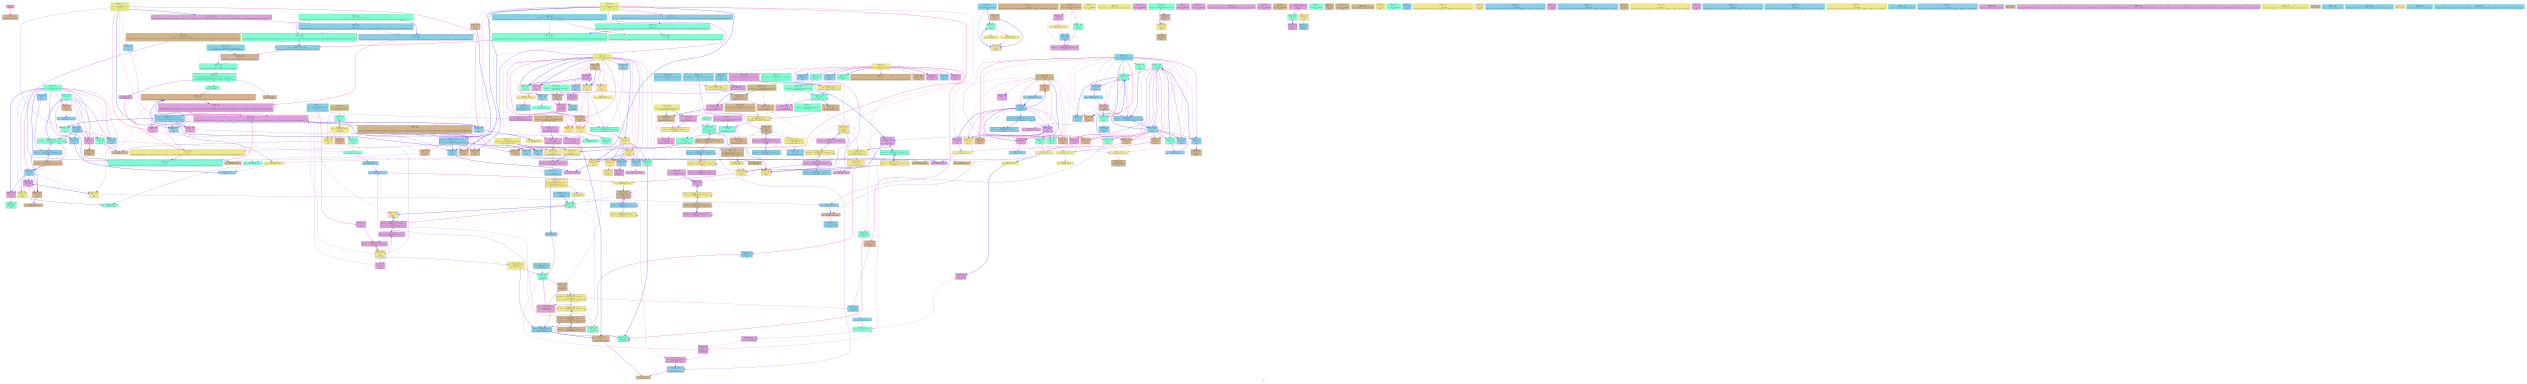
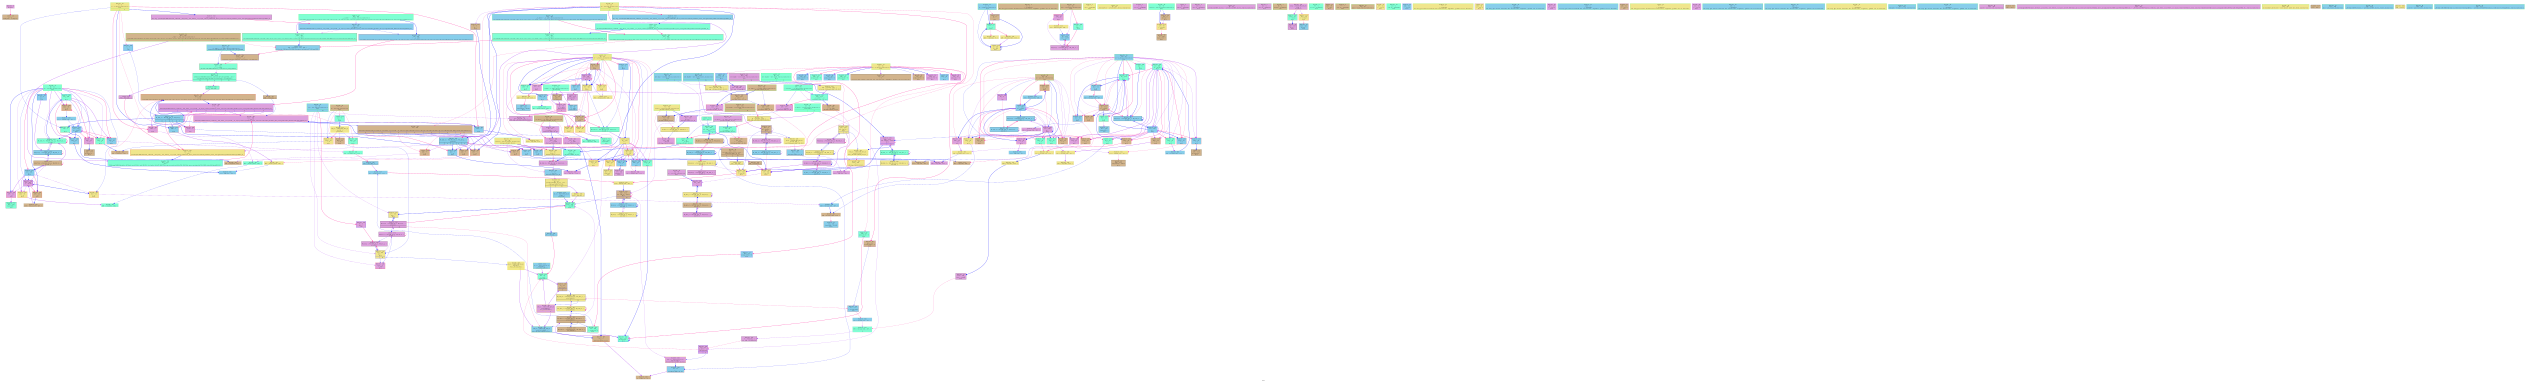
node "NodeID: 207": fillcolor khaki -> aquamarine
